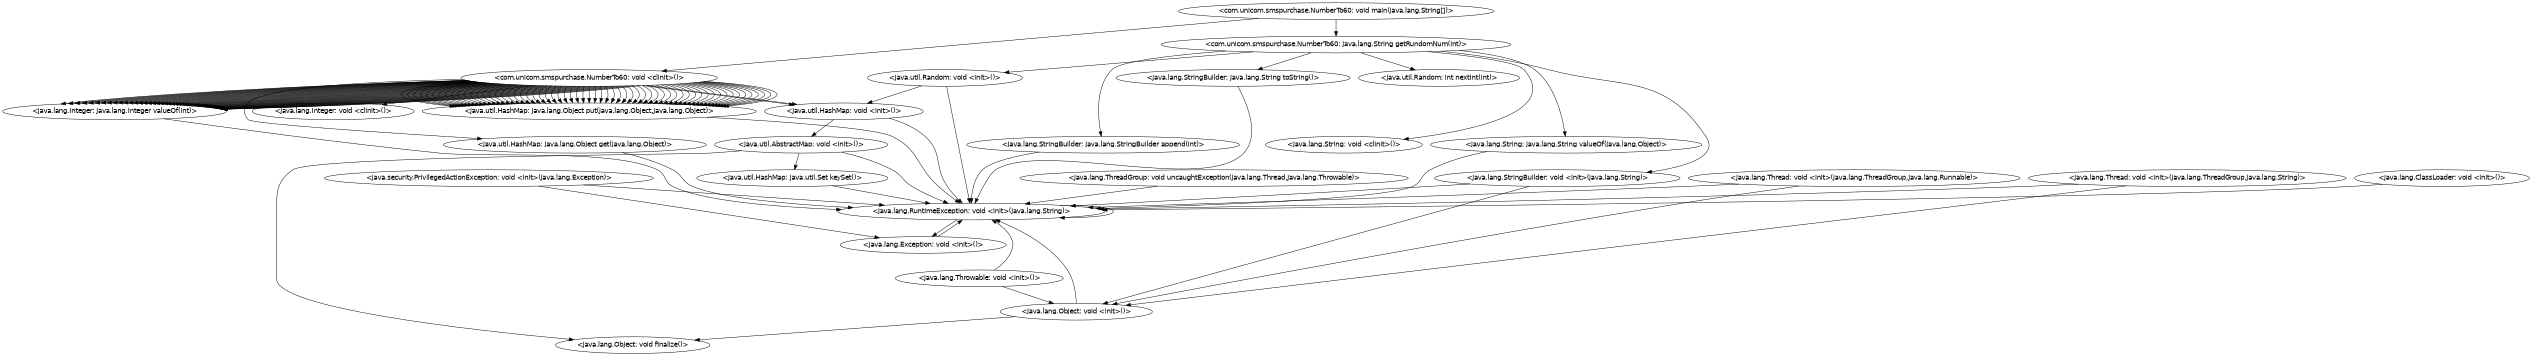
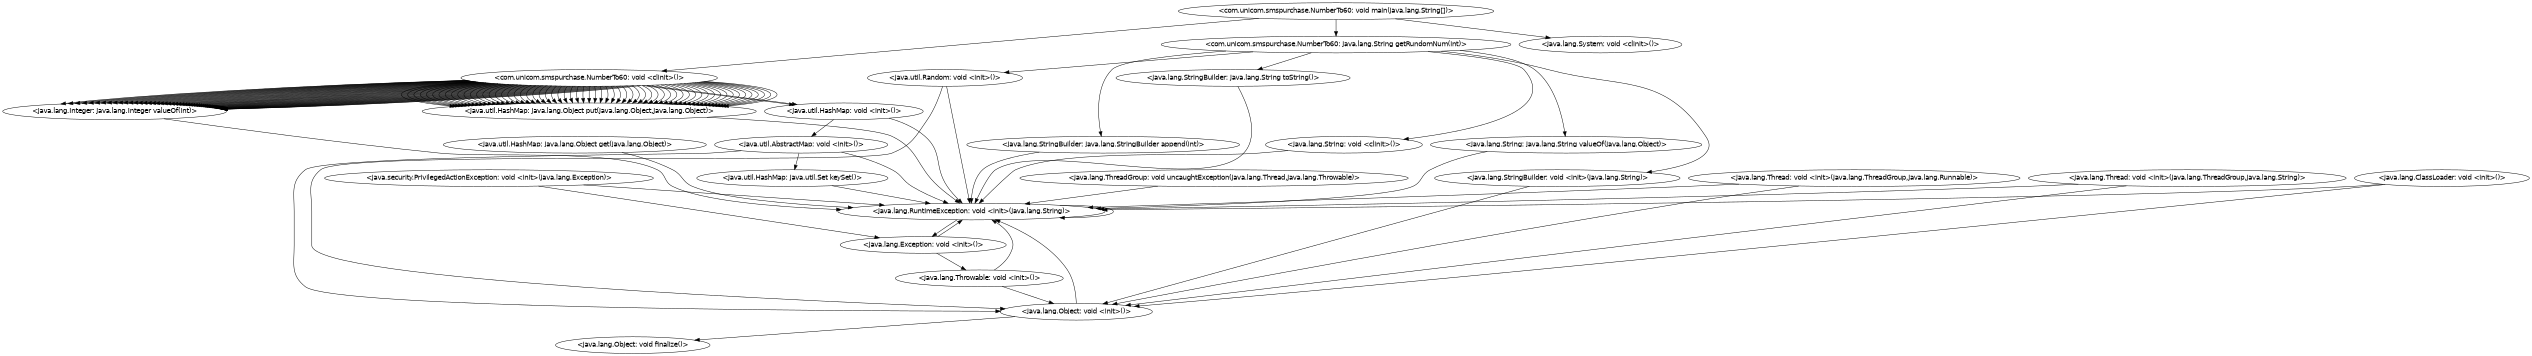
node "<java.lang.System: void <clinit>()>": added
node "<java.util.Random: int nextInt(int)>": removed
edge "<java.util.Random: void <init>()>" -> "<java.util.HashMap: void <init>()>": now "<java.util.Random: void <init>()>" -> "<java.lang.Object: void <init>()>"
node "<java.lang.Integer: void <clinit>()>": removed
edge "<com.unicom.smspurchase.NumberTo60: void <clinit>()>" -> "<java.util.HashMap: java.lang.Object get(java.lang.Object)>": removed
edge "<java.util.AbstractMap: void <init>()>" -> "<java.lang.Object: void finalize()>": now "<java.util.AbstractMap: void <init>()>" -> "<java.lang.Object: void <init>()>"
edge "<java.lang.StringBuilder: void <init>(java.lang.String)>" -> "<java.lang.RuntimeException: void <init>(java.lang.String)>": now "<java.lang.String: void <clinit>()>" -> "<java.lang.RuntimeException: void <init>(java.lang.String)>"
edge "<java.lang.ClassLoader: void <init>()>" -> "<java.lang.Object: void <init>()>": added
edge "<java.lang.Exception: void <init>()>" -> "<java.lang.Throwable: void <init>()>": added
